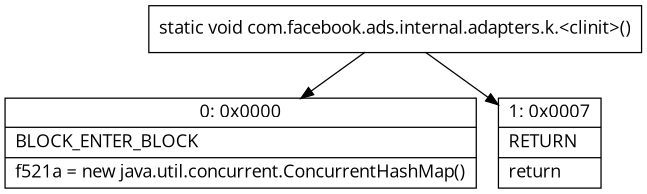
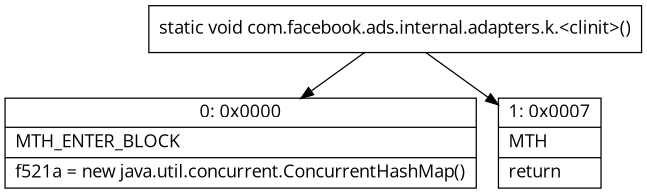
node "0: 0x0000": text "BLOCK_ENTER_BLOCK" -> "MTH_ENTER_BLOCK"
node "1: 0x0007": text "RETURN" -> "MTH"
